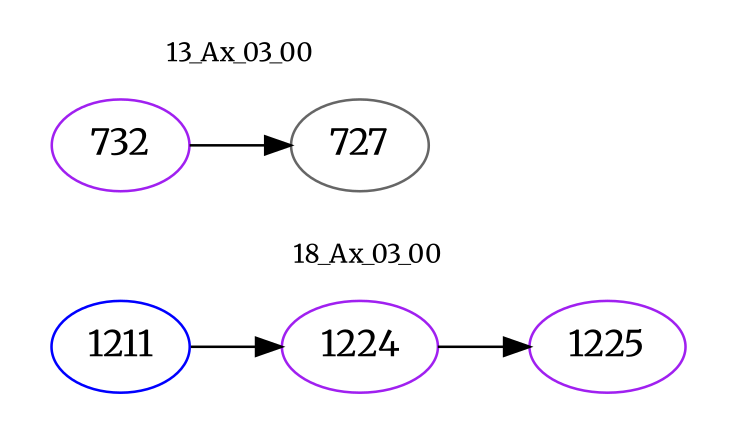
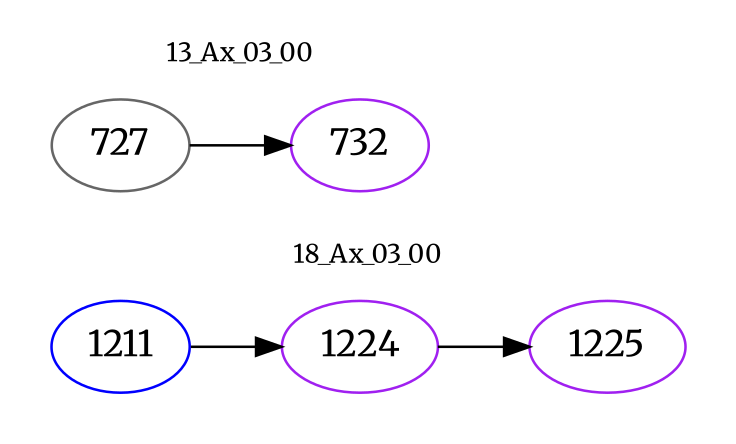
edge "732" -> "727": reversed
